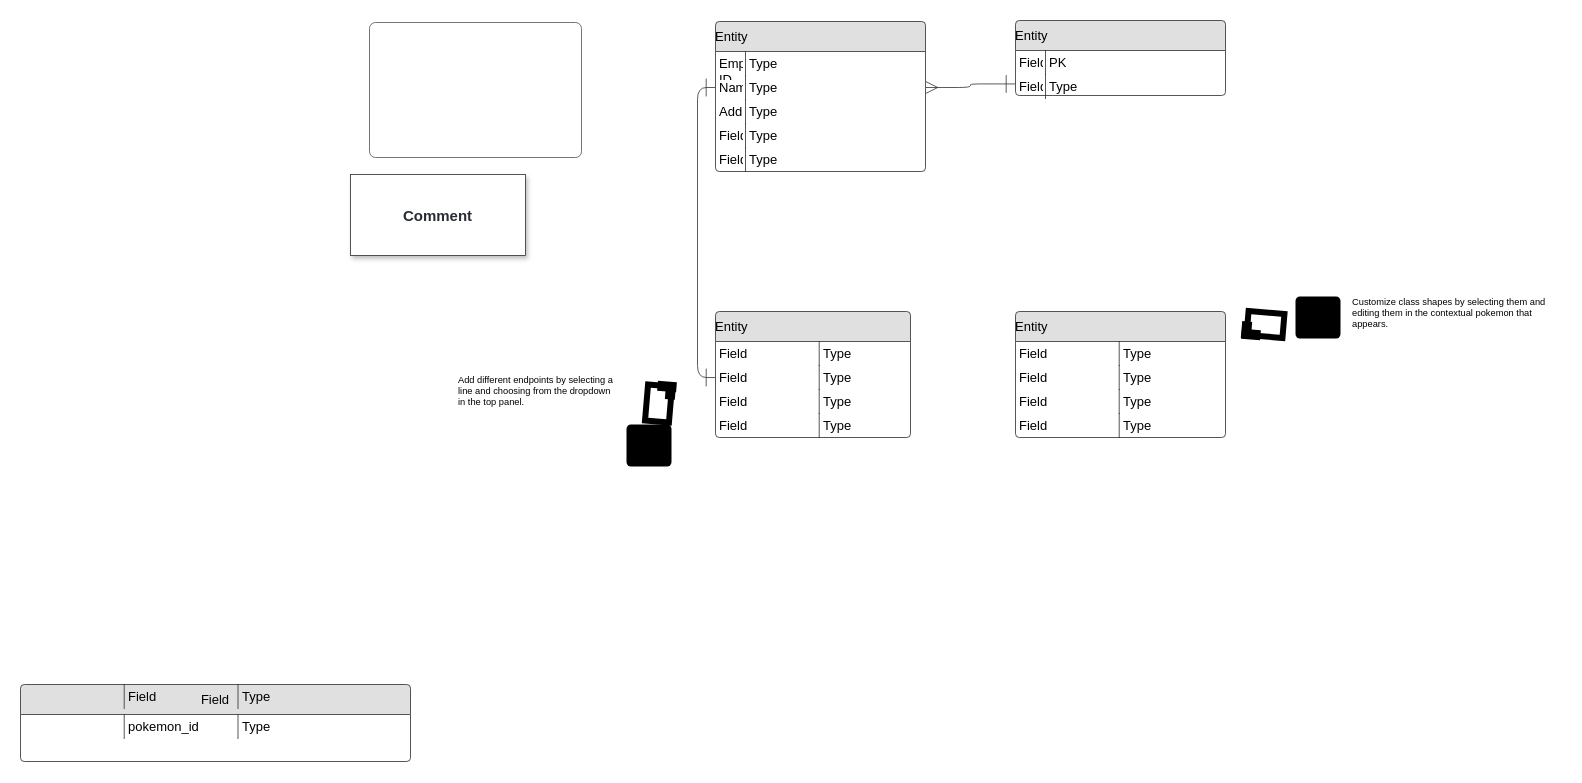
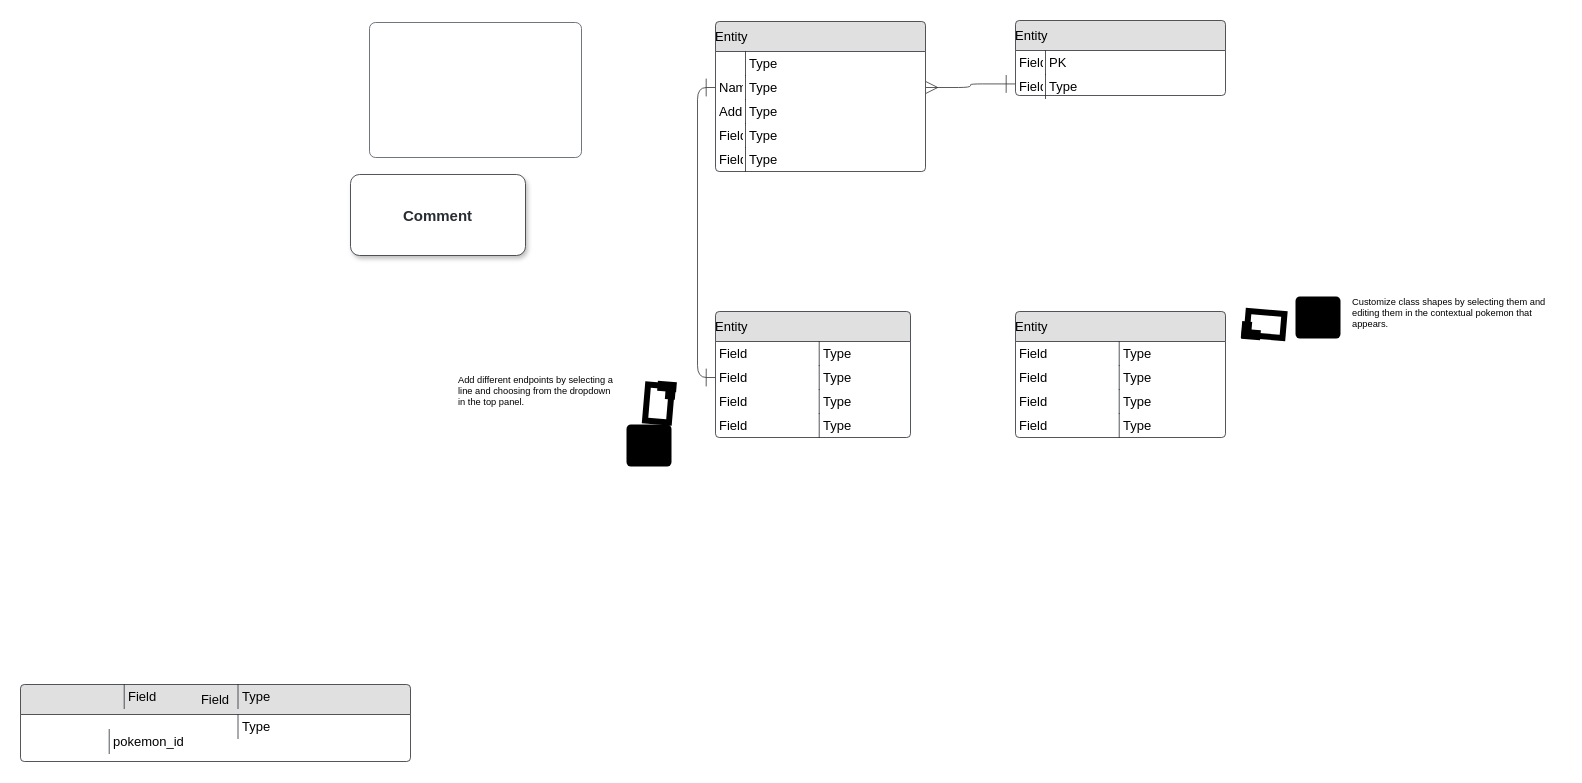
node "Employee ID": removed
node "Comment": shape rectangle -> rounded rectangle
node "pokemon_id": moved (181, 727) -> (166, 742)
